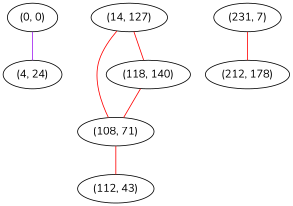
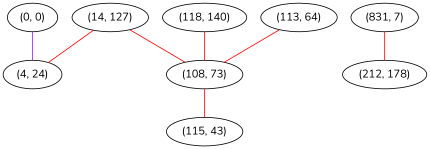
node "(231, 7)": label "(231, 7)" -> "(831, 7)"
node "(113, 64)": added
edge "(14, 127)" -- "(118, 140)": now "(14, 127)" -- "(4, 24)"
node "(108, 71)": label "(108, 71)" -> "(108, 73)"
node "(112, 43)": label "(112, 43)" -> "(115, 43)"
